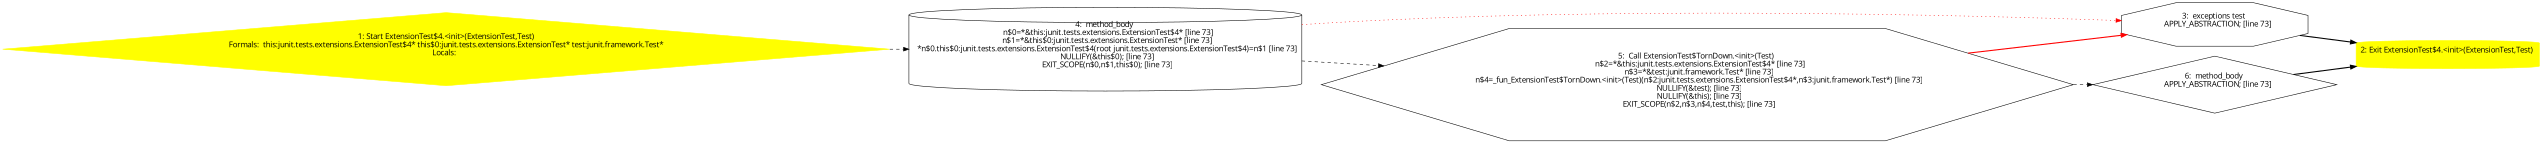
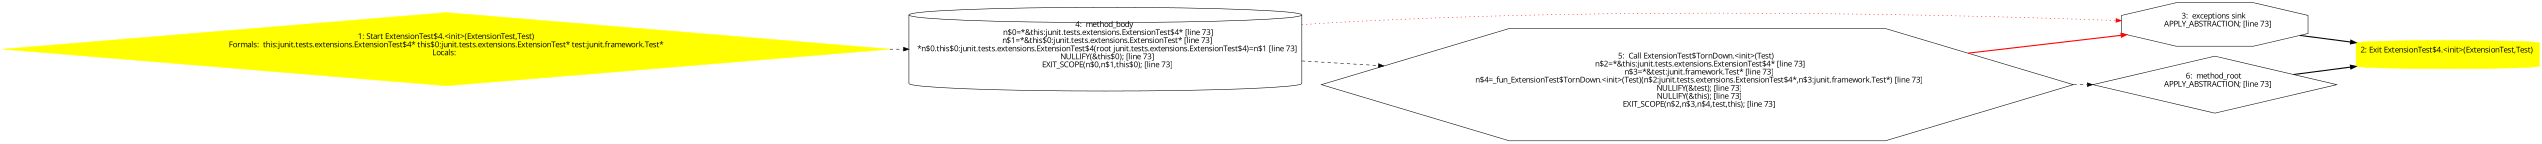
node "3:  exceptions test APPLY_ABSTRACTION; [line 73]": label "3:  exceptions test APPLY_ABSTRACTION; [line 73]" -> "3:  exceptions sink APPLY_ABSTRACTION; [line 73]"
node "6:  method_body APPLY_ABSTRACTION; [line 73]": label "6:  method_body APPLY_ABSTRACTION; [line 73]" -> "6:  method_root APPLY_ABSTRACTION; [line 73]"
